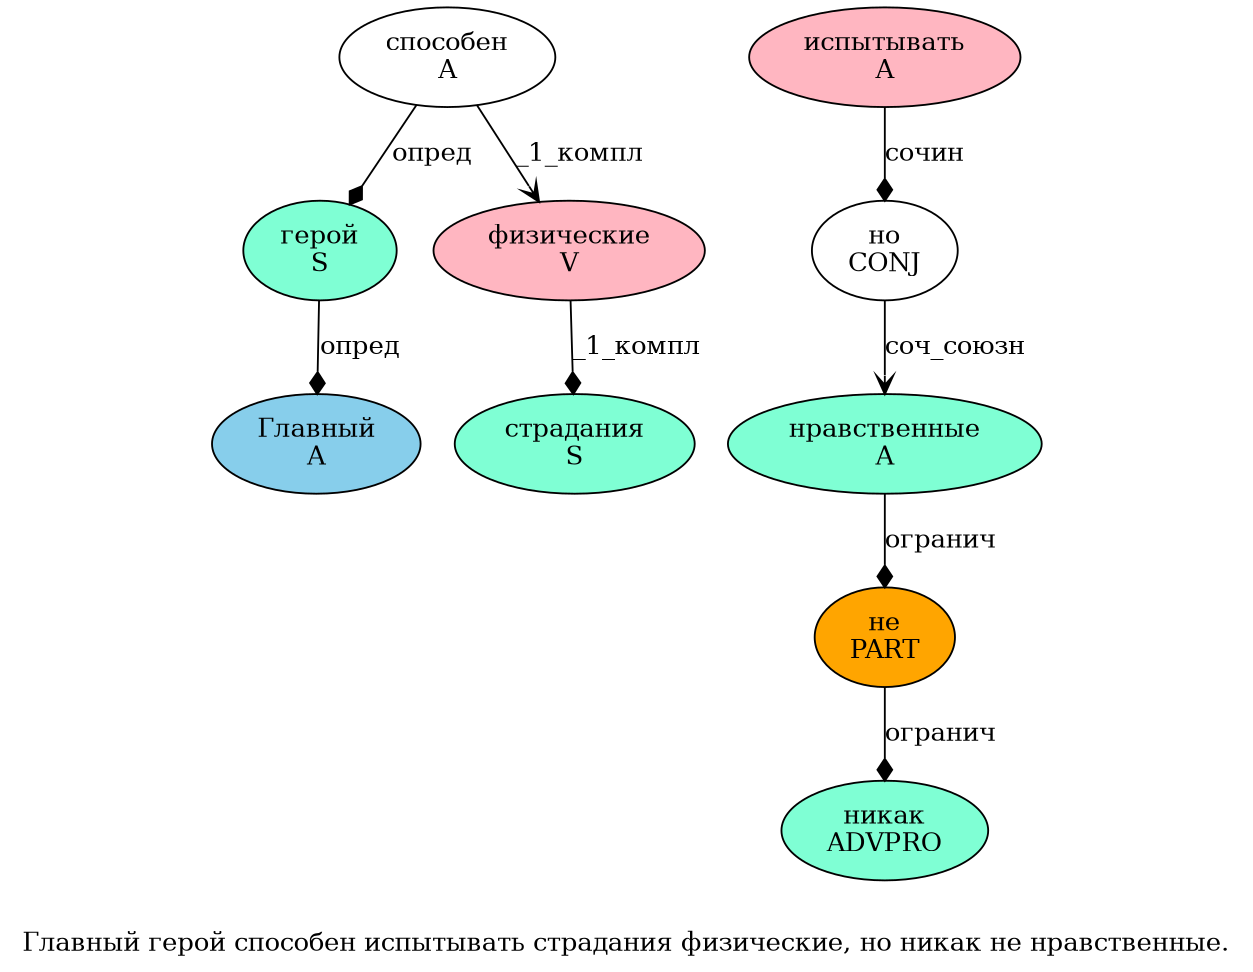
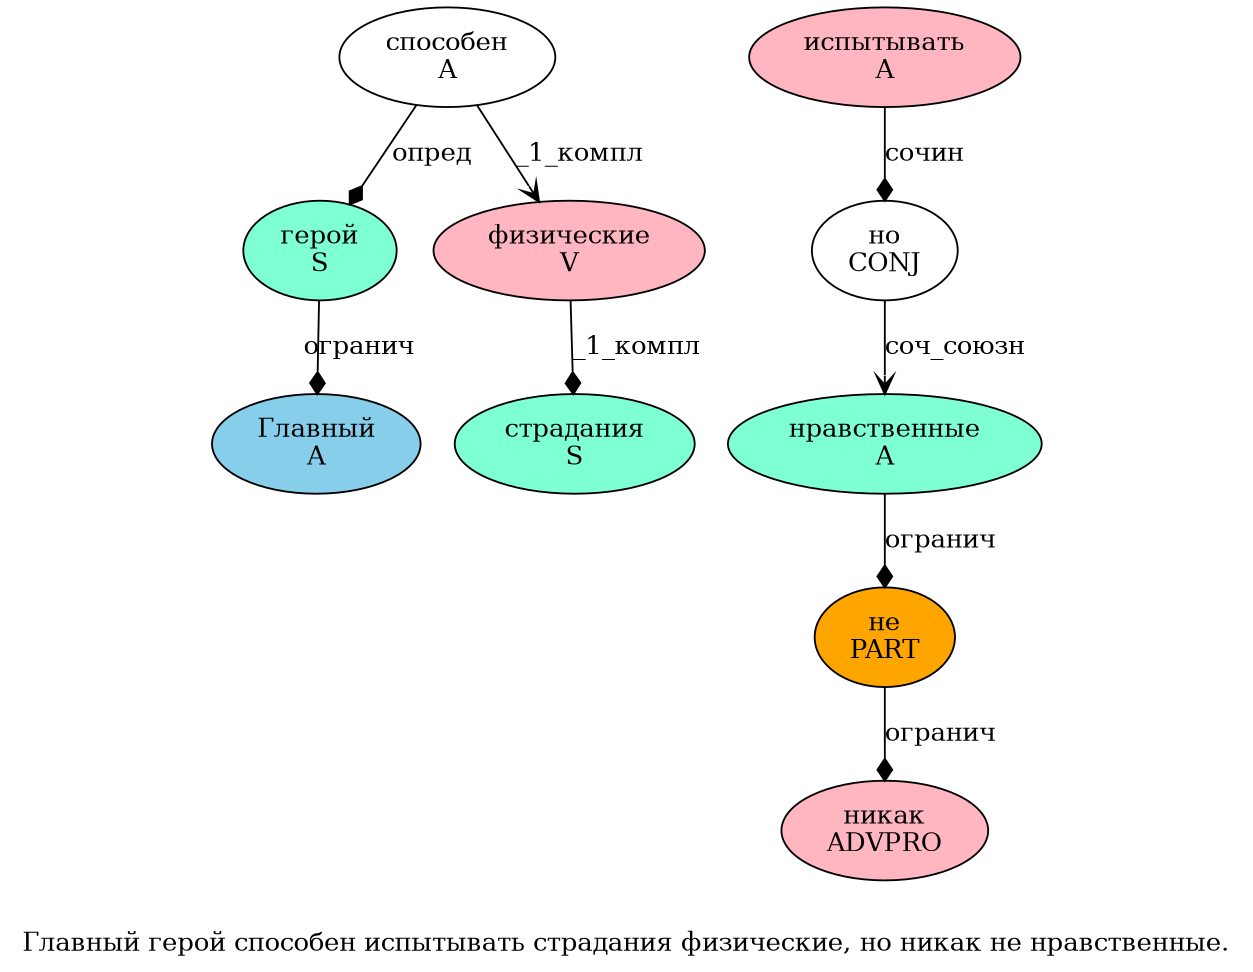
edge "герой S" -> "Главный A": label "опред" -> "огранич"
node "никак ADVPRO": fillcolor aquamarine -> lightpink
